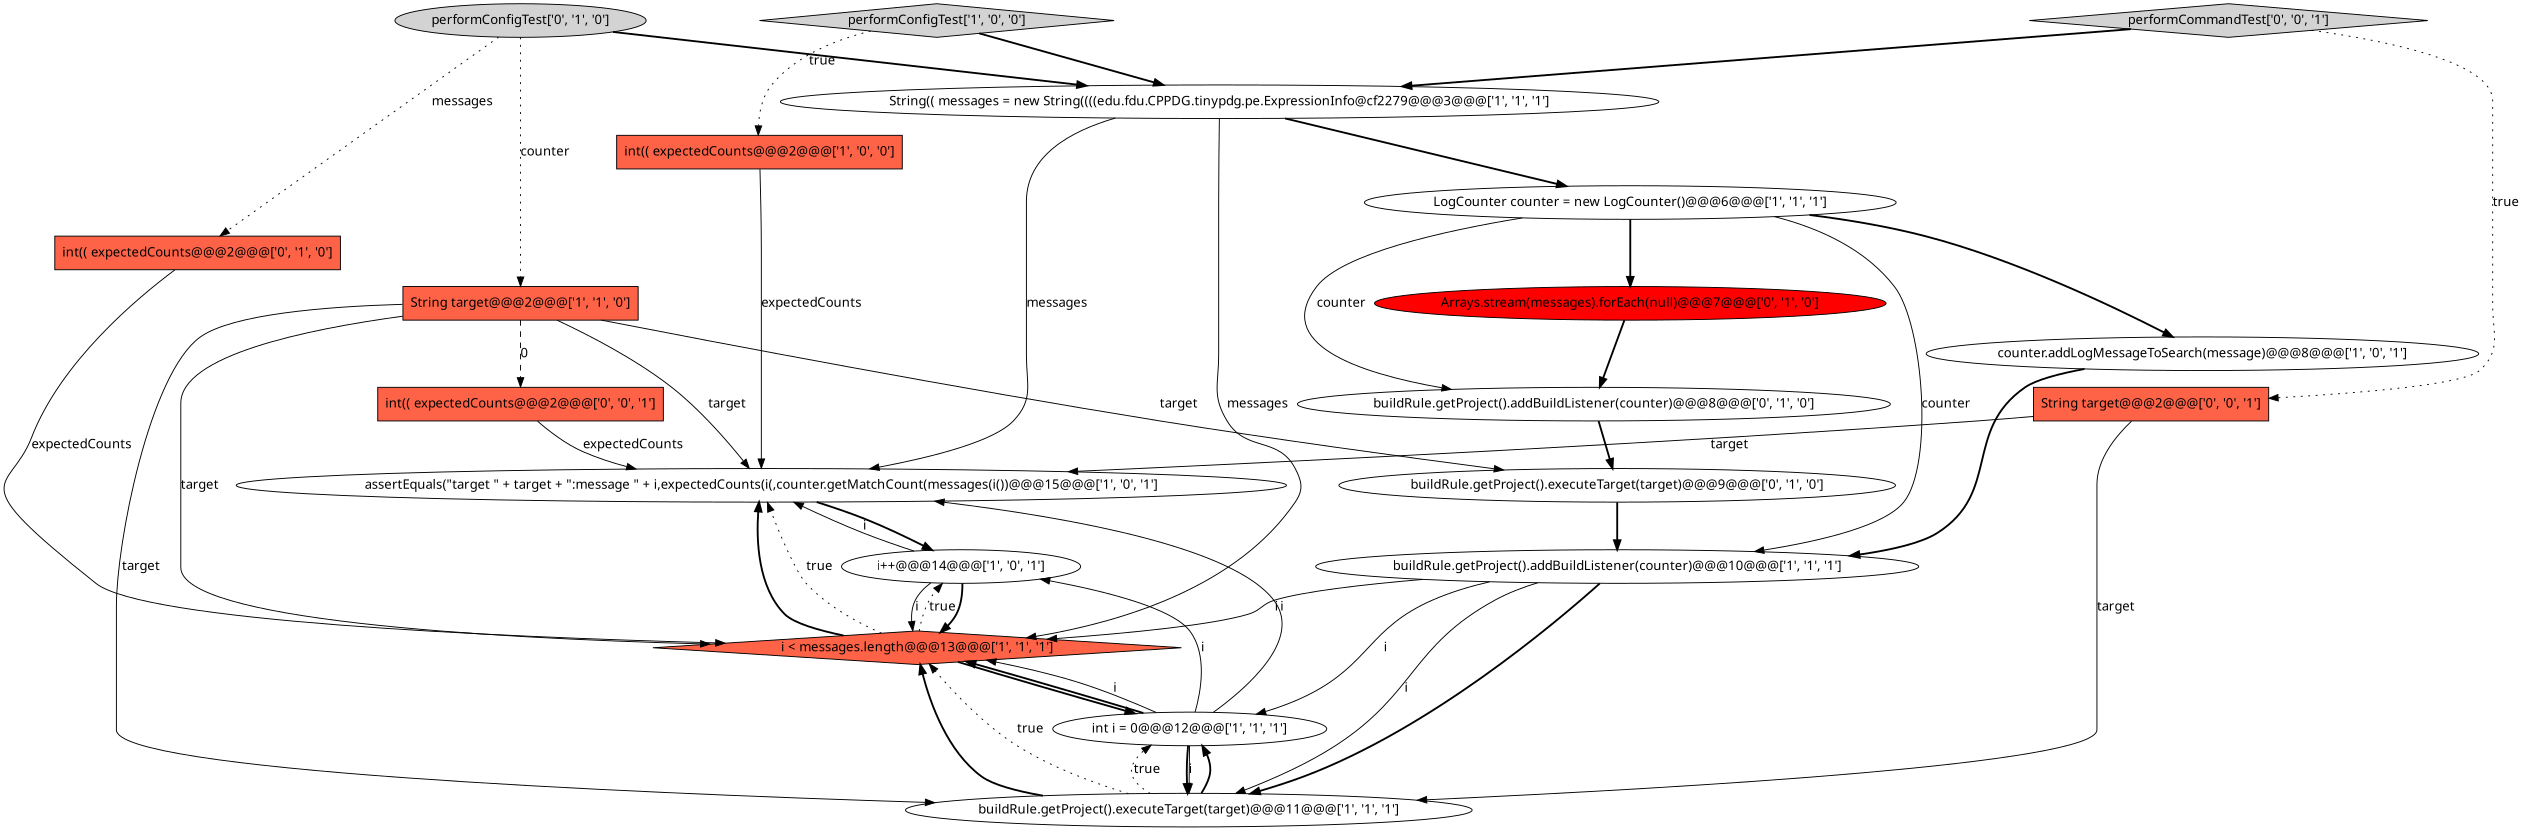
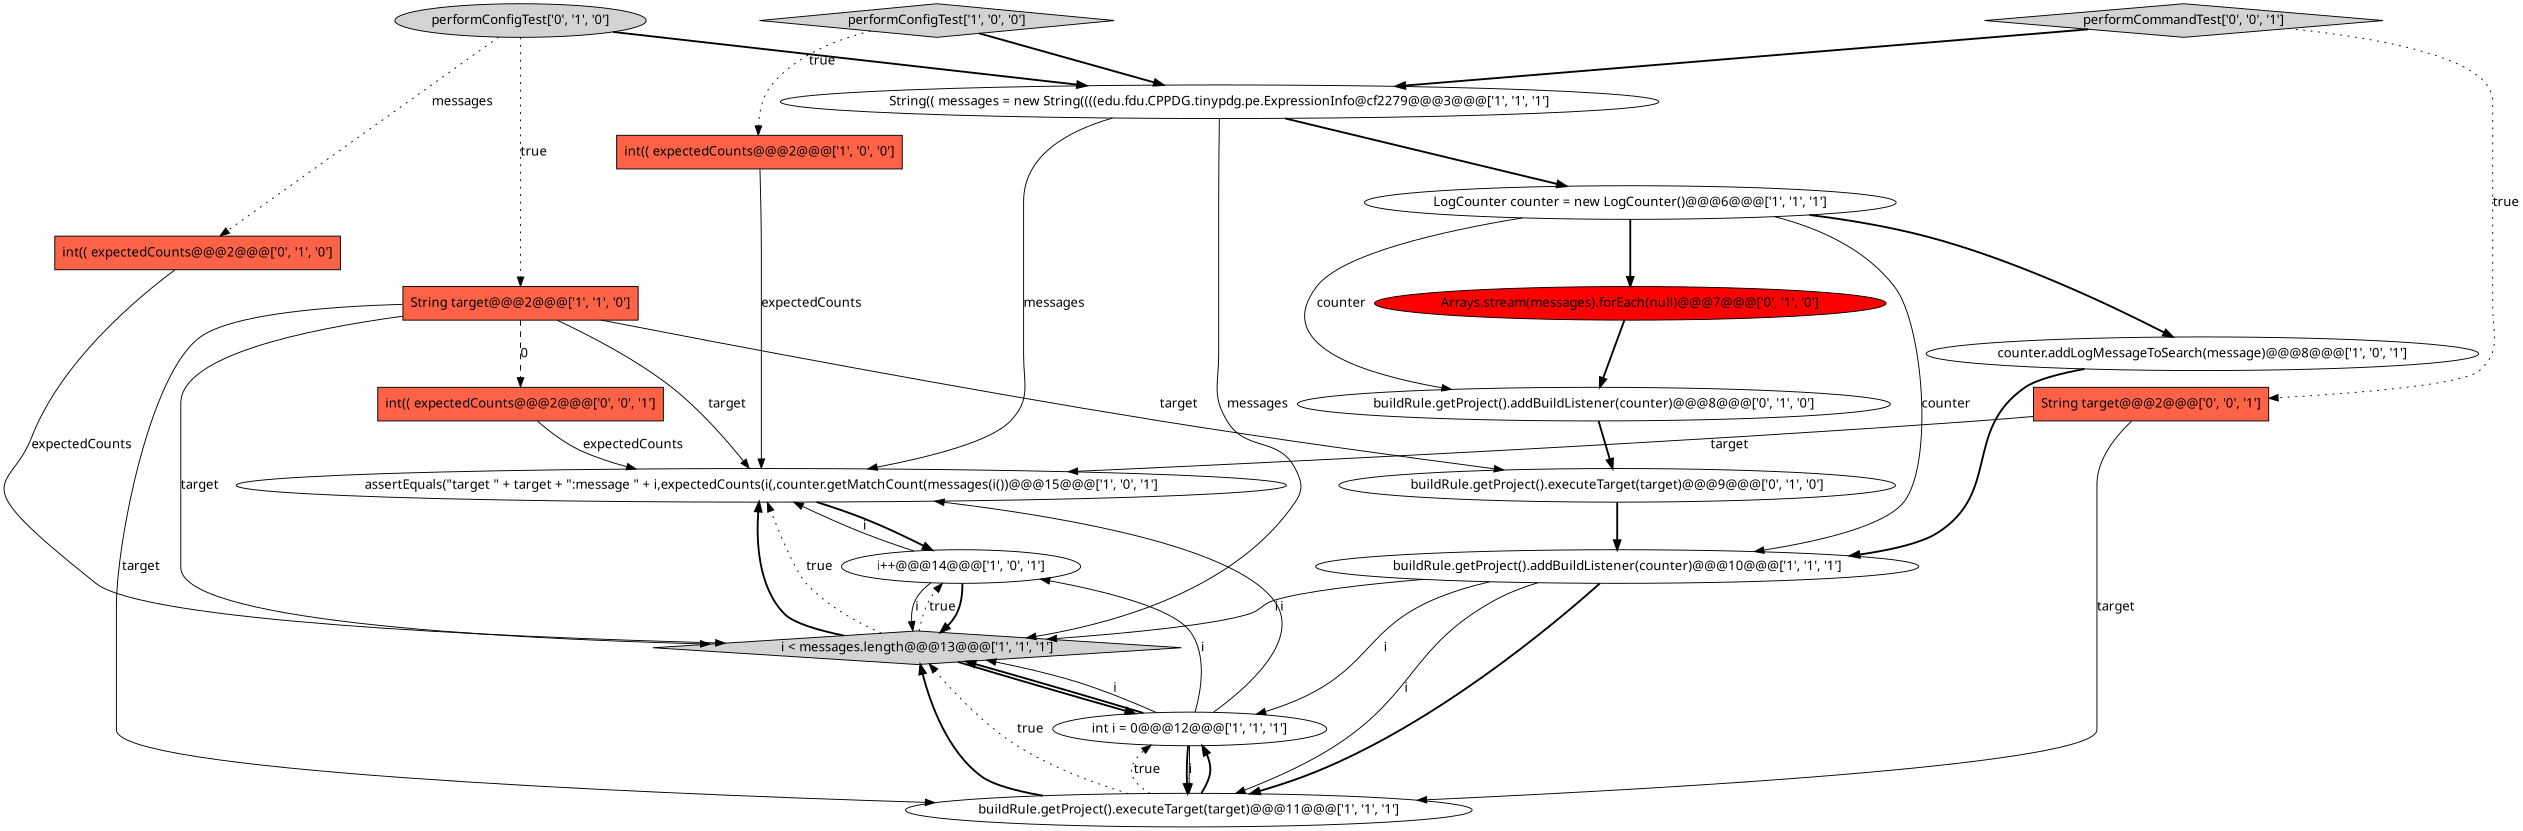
edge "performConfigTest['0', '1', '0']" -> "String target@@@2@@@['1', '1', '0']": label "counter" -> "true"
node "i < messages.length@@@13@@@['1', '1', '1']": fillcolor tomato -> lightgray
